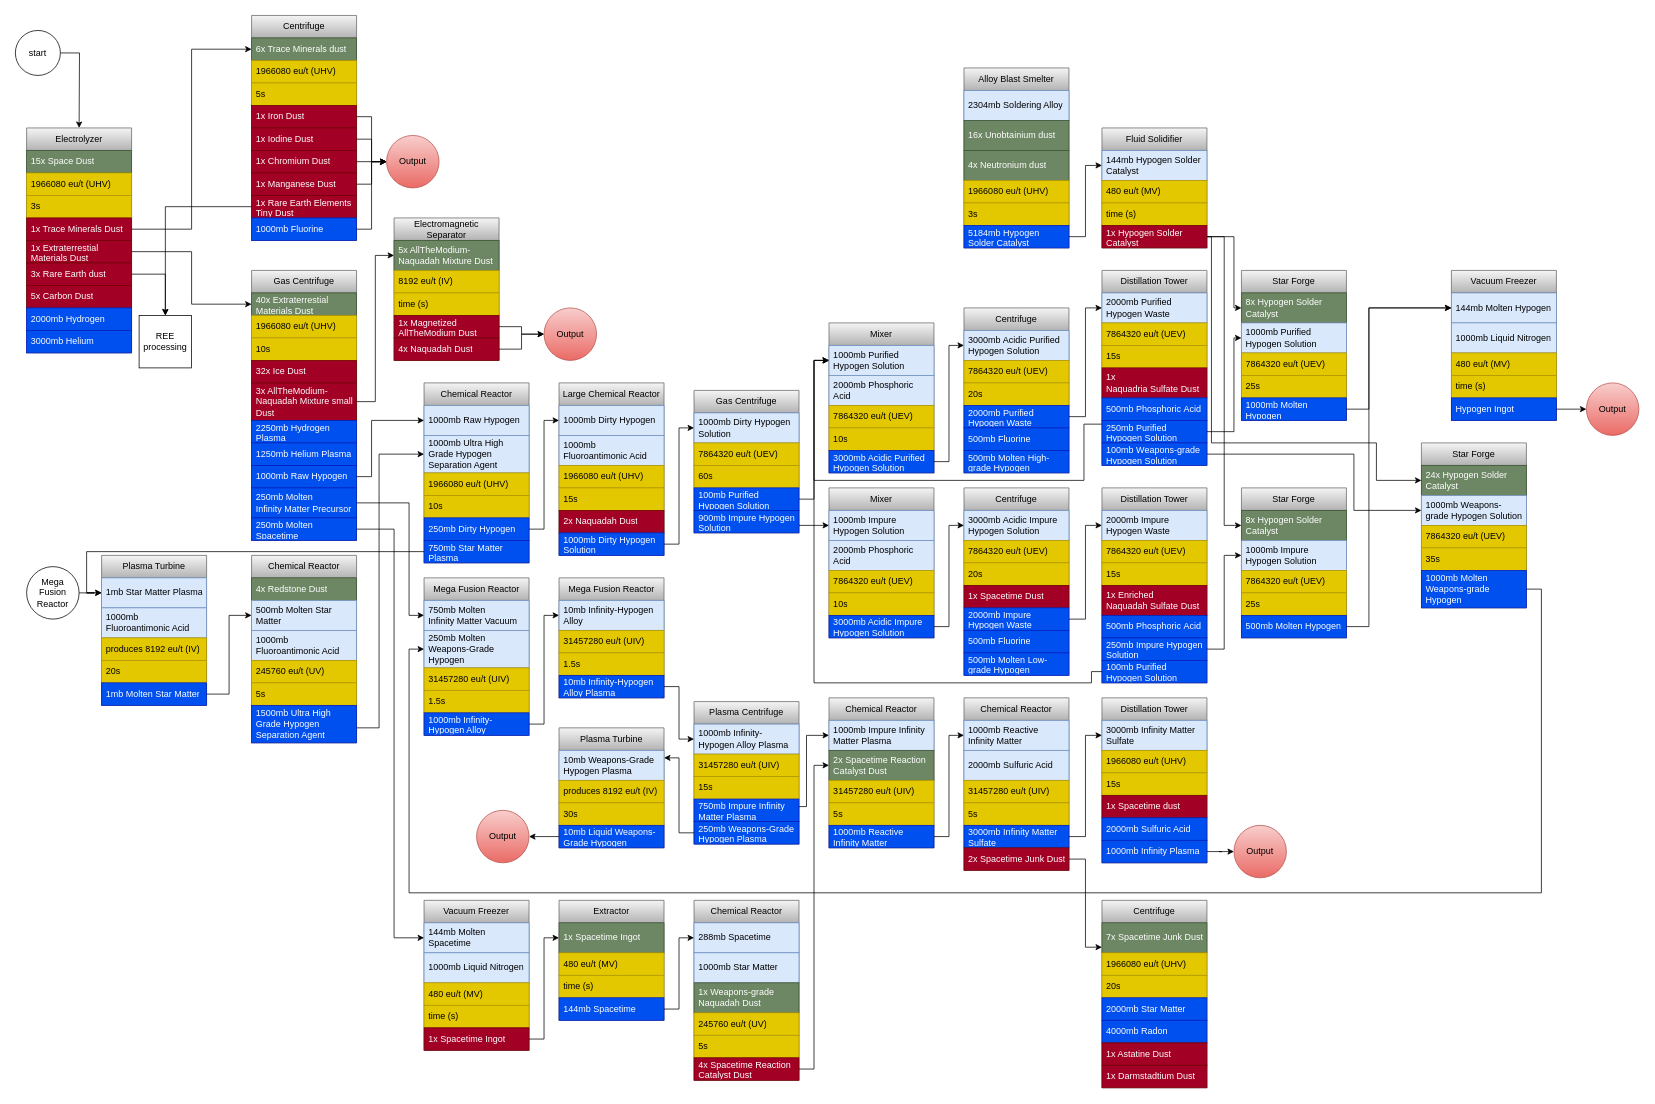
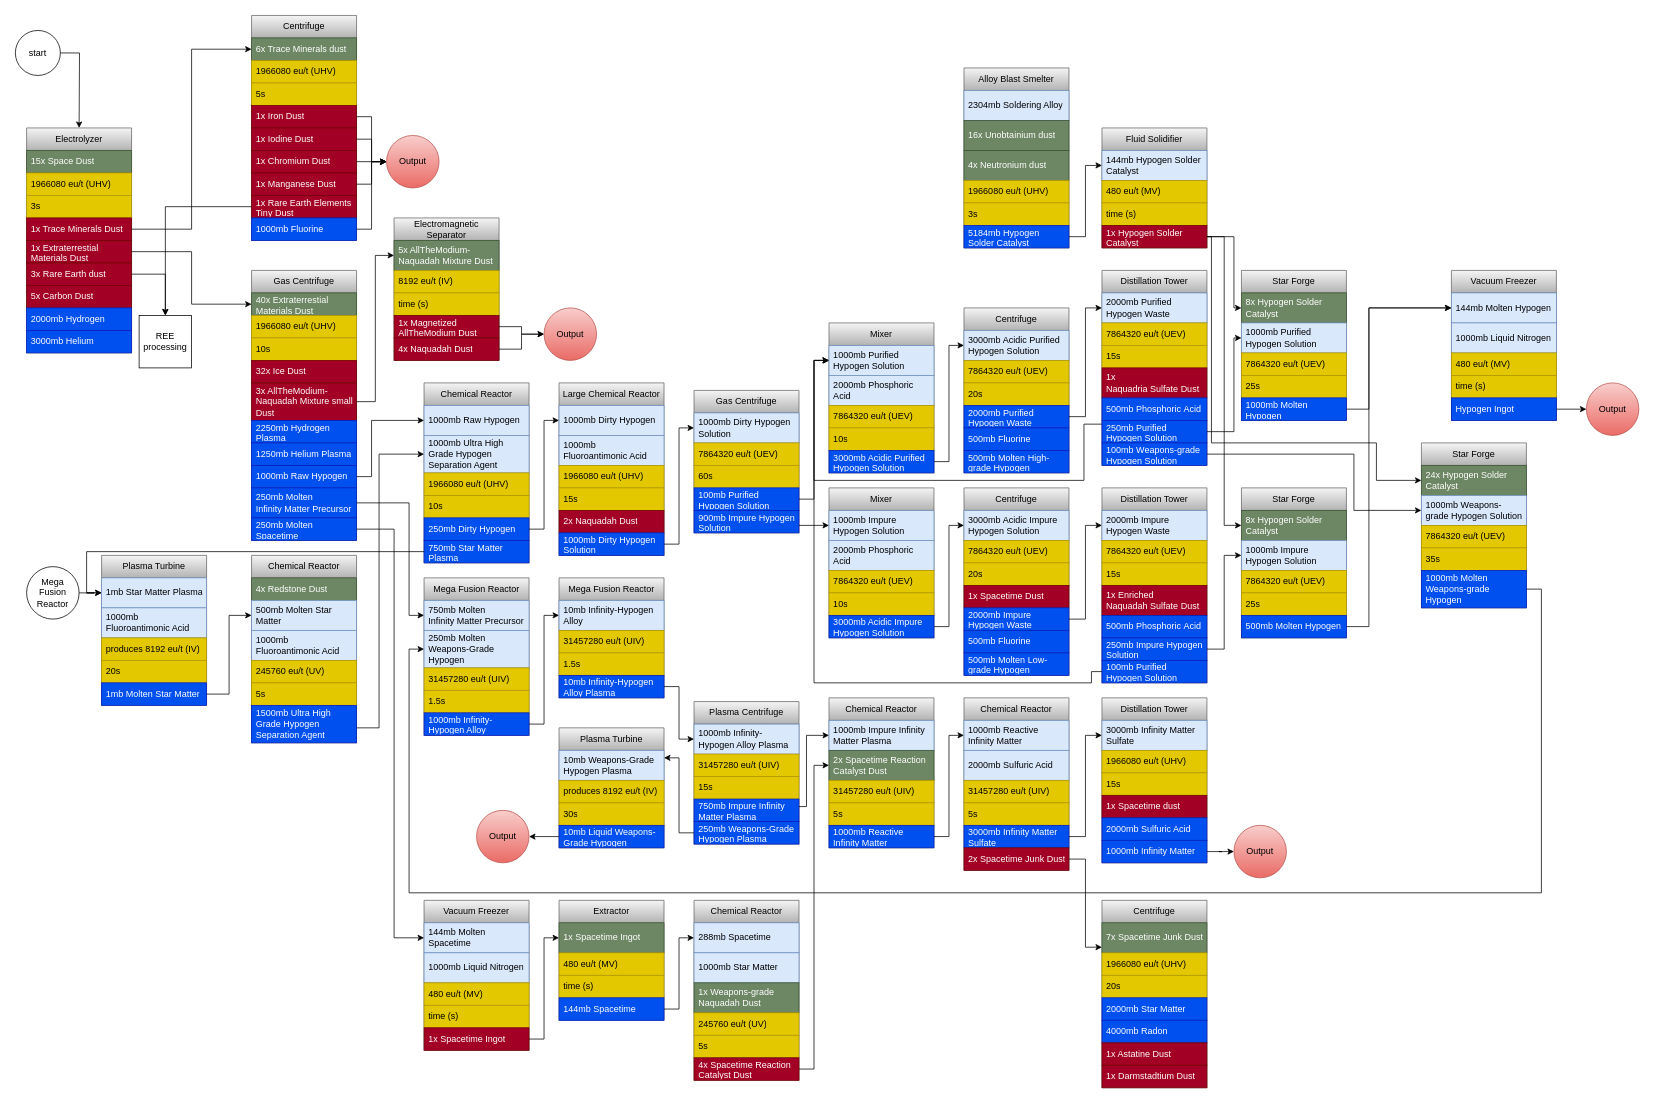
node "750mb Molten Infinity Matter Vacuum": label "750mb Molten Infinity Matter Vacuum" -> "750mb Molten Infinity Matter Precursor"
node "1000mb Infinity Plasma": label "1000mb Infinity Plasma" -> "1000mb Infinity Matter"
